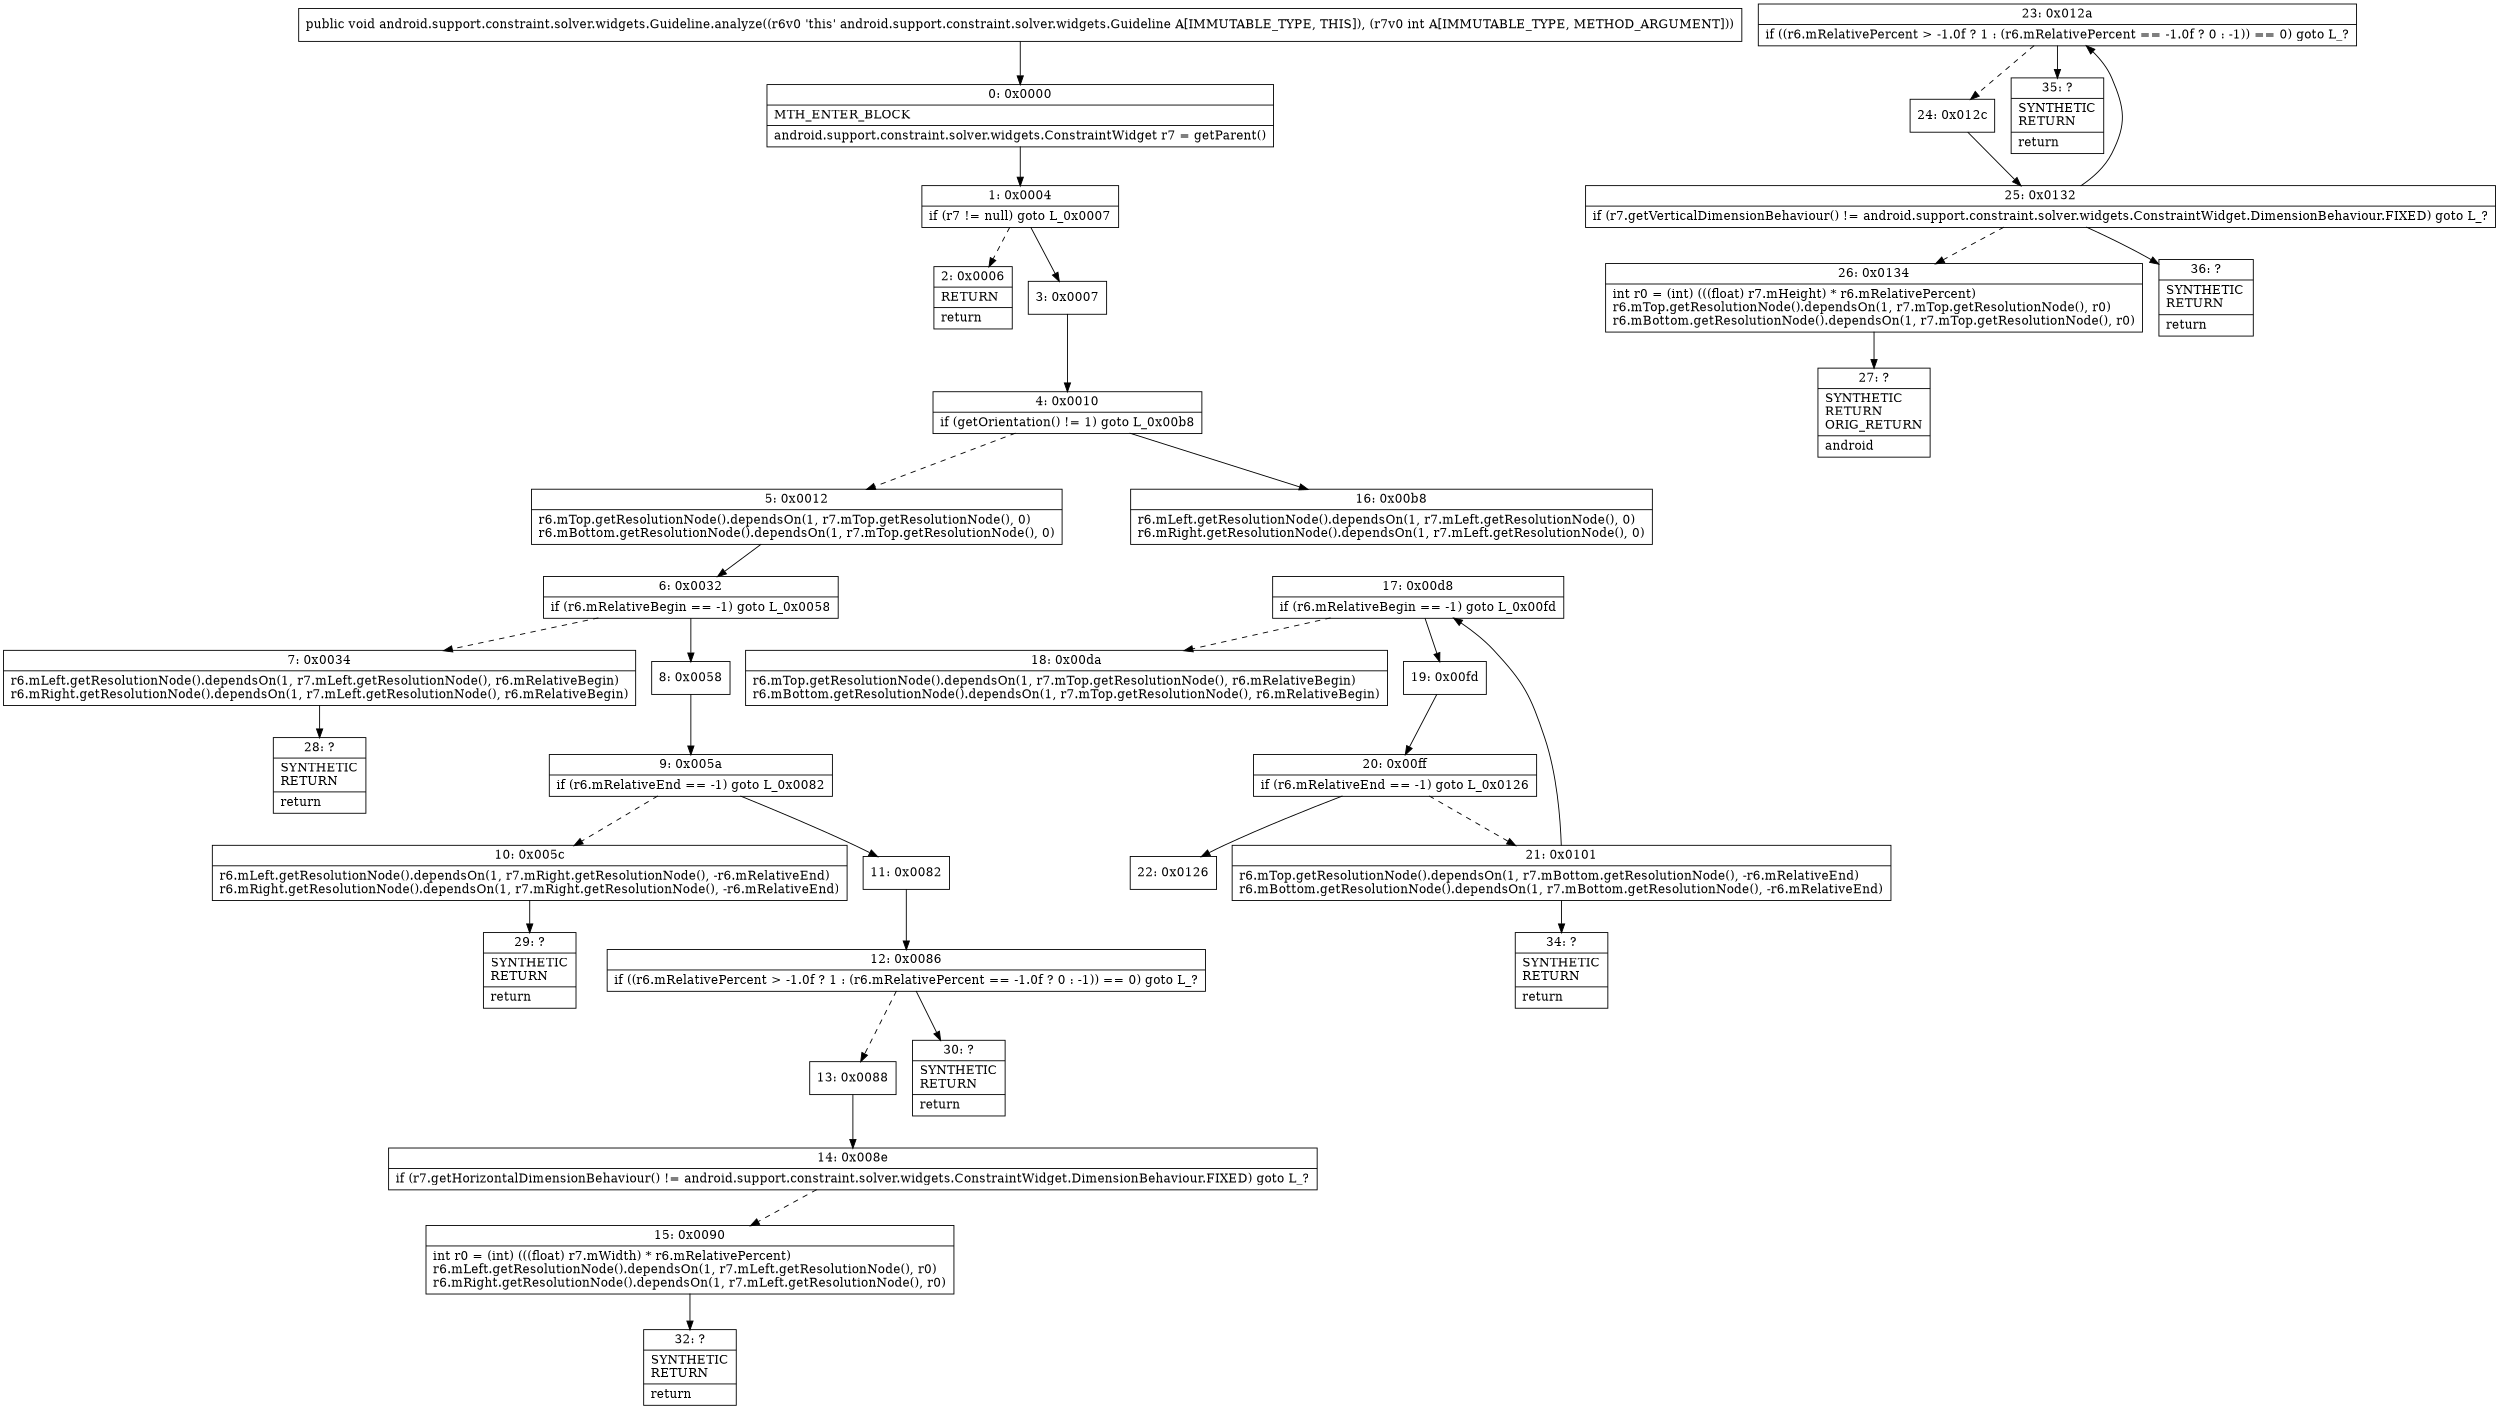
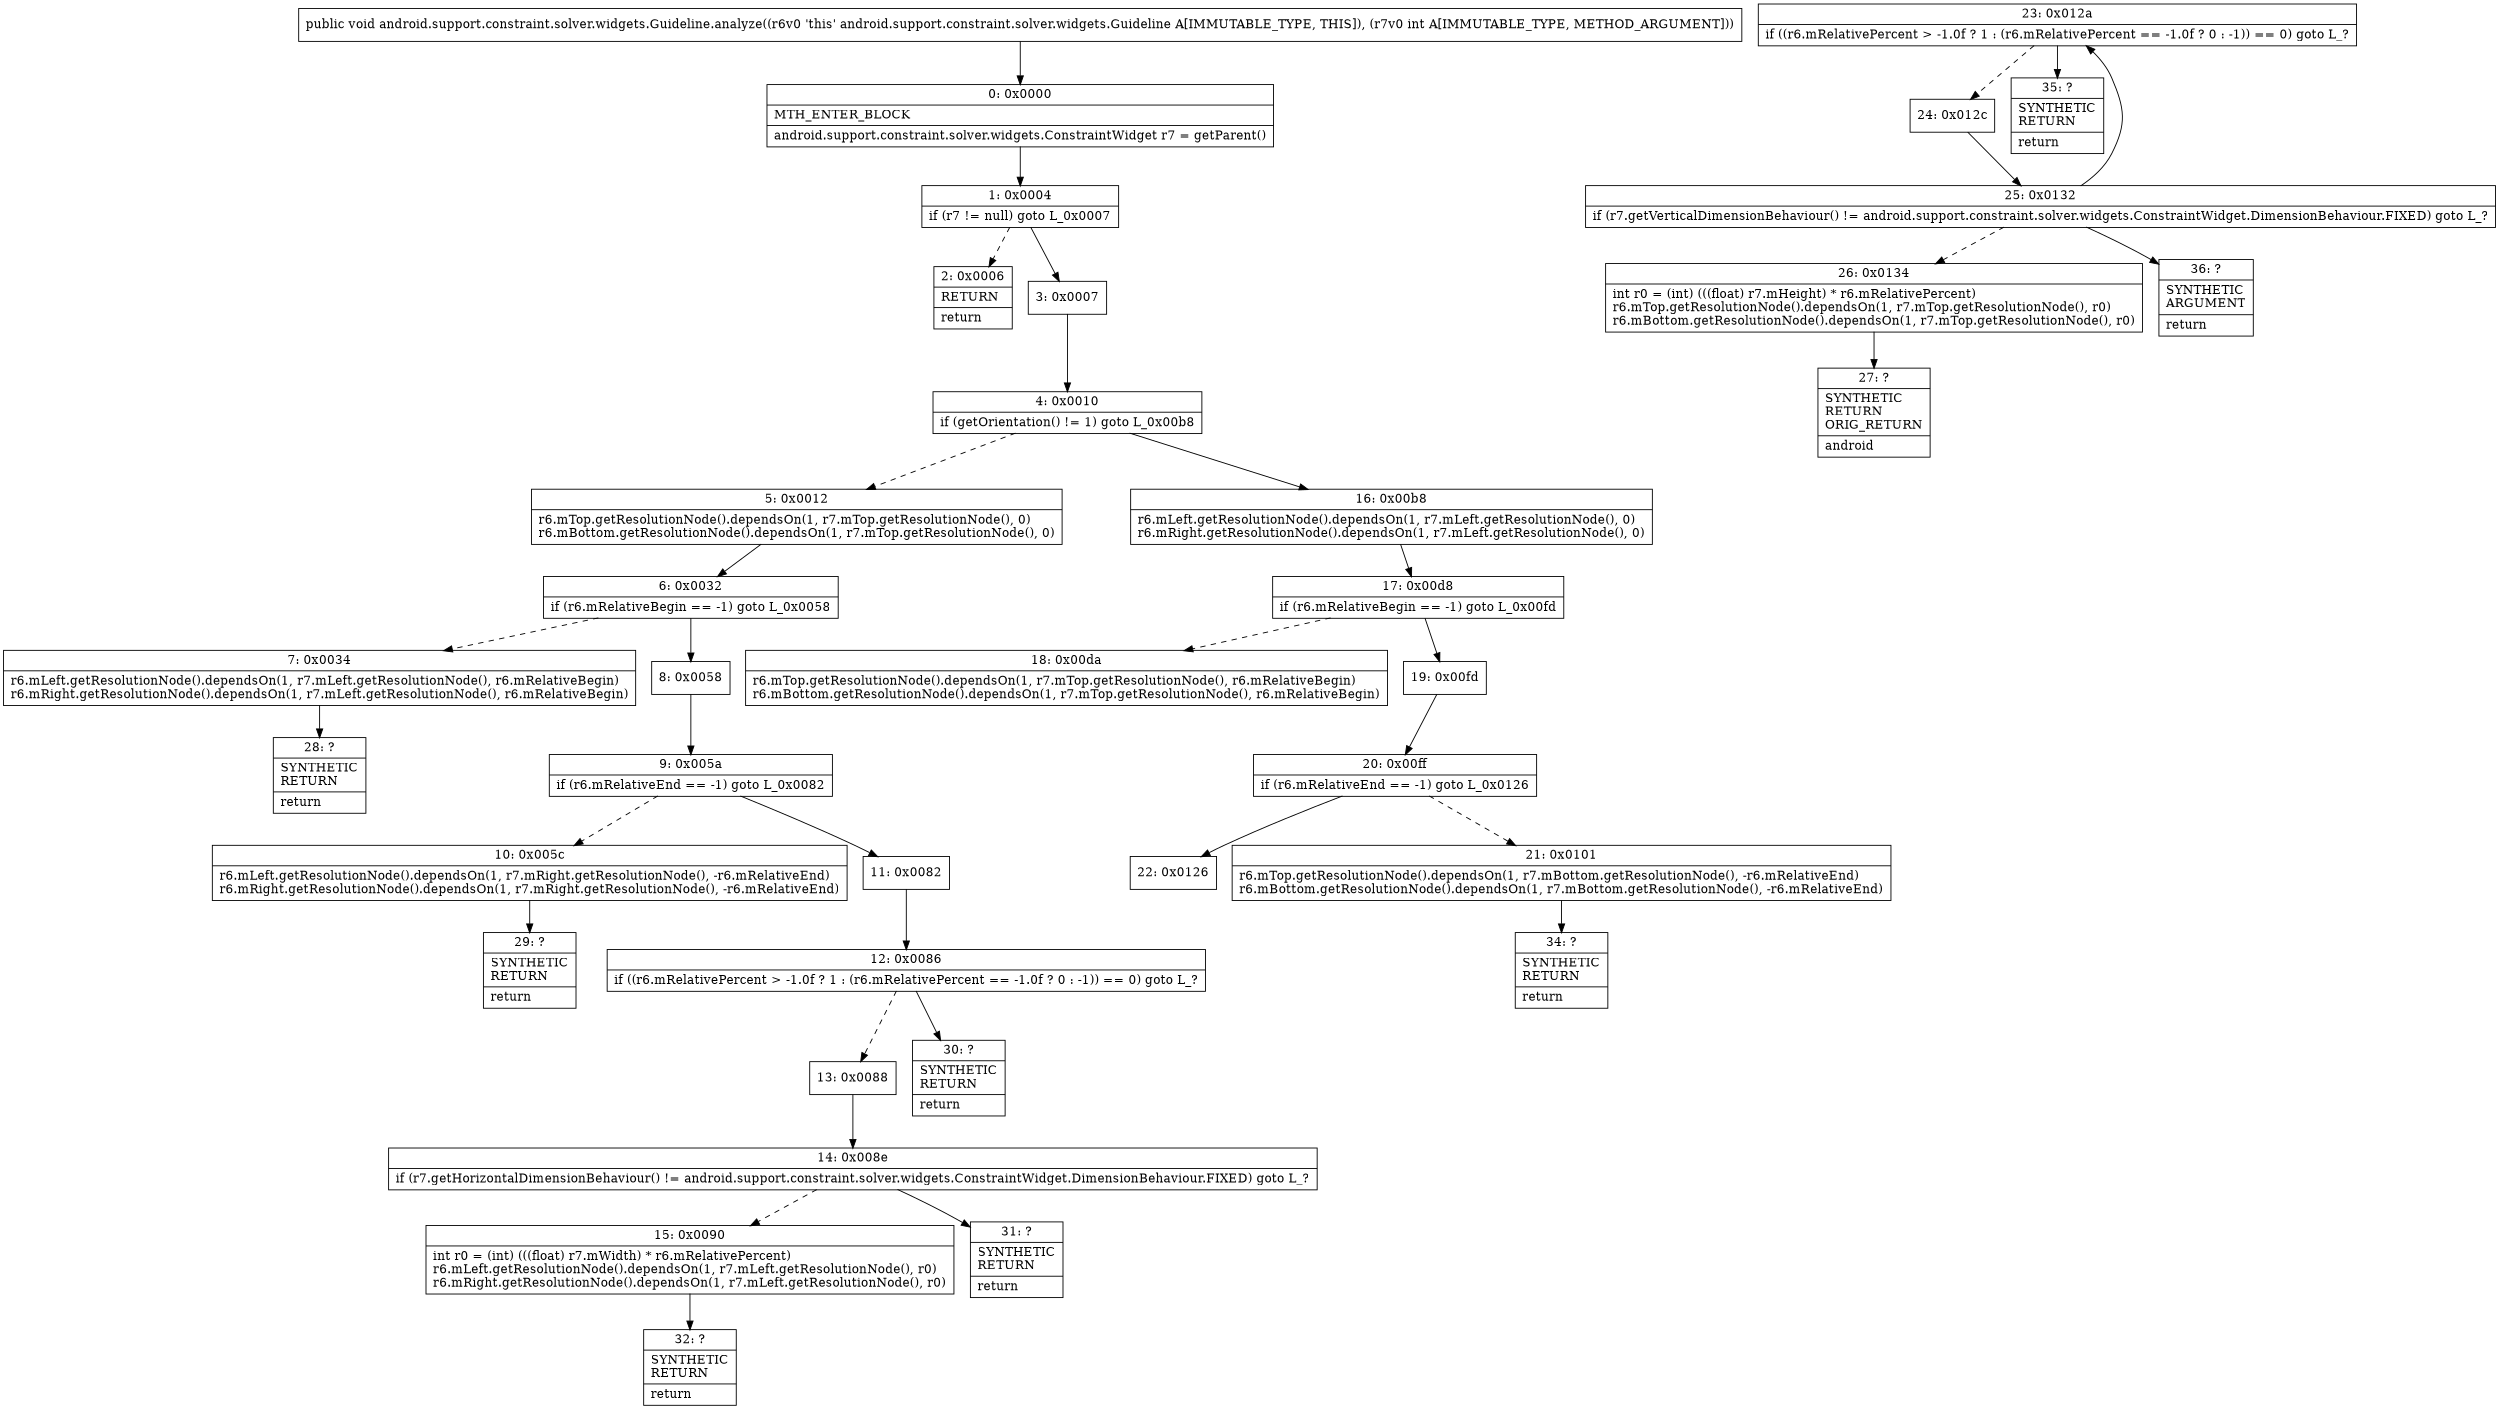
node "36: ?": text "RETURN" -> "ARGUMENT"
edge "21: 0x0101" -> "17: 0x00d8": now "16: 0x00b8" -> "17: 0x00d8"
node "31: ?": added
